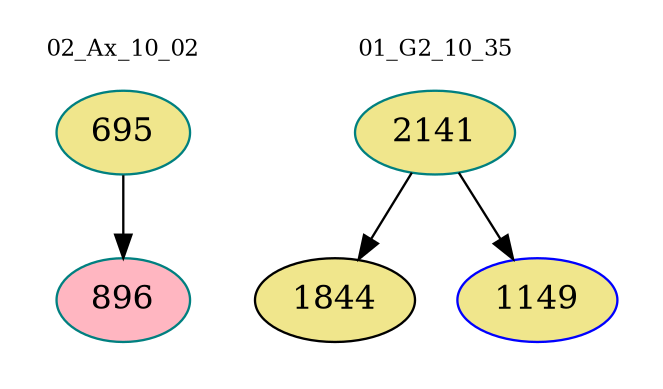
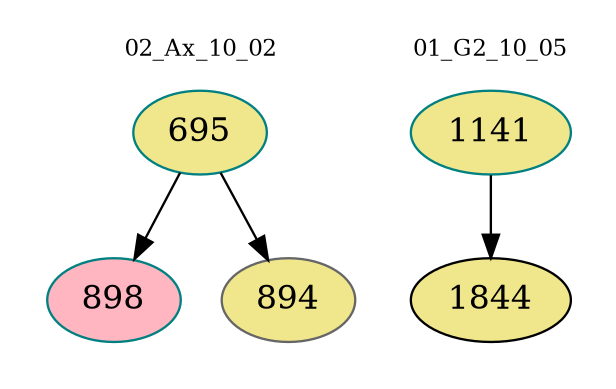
cluster "01_G2_10_35": label "01_G2_10_35" -> "01_G2_10_05"
node "2141": label "2141" -> "1141"
node "896": label "896" -> "898"
node "894": added
node "1149": removed
